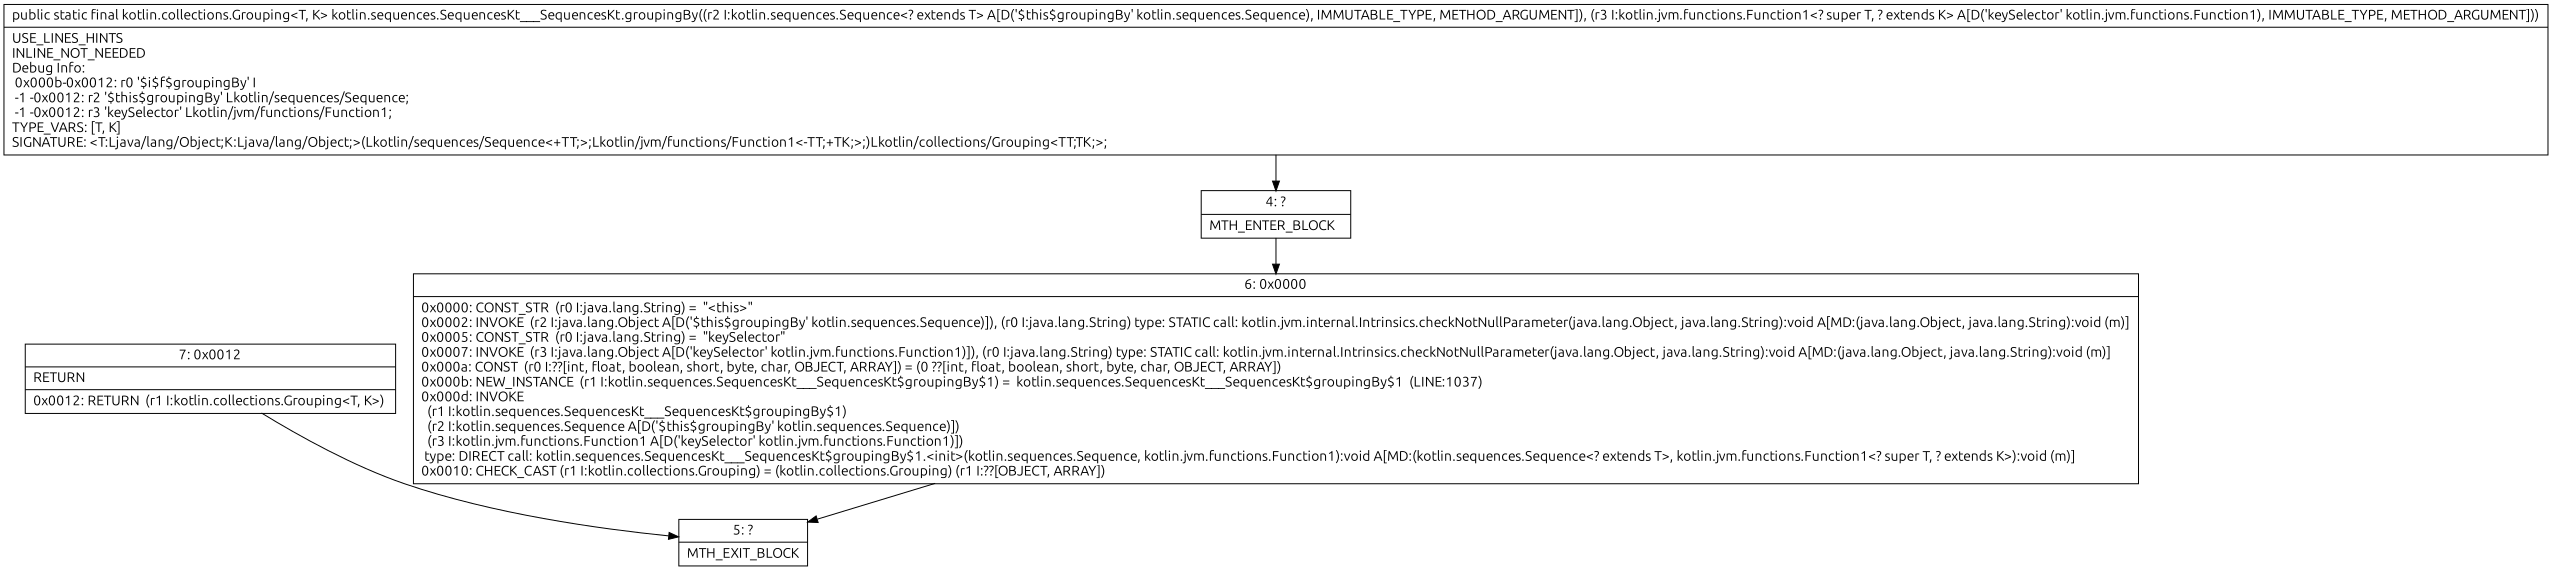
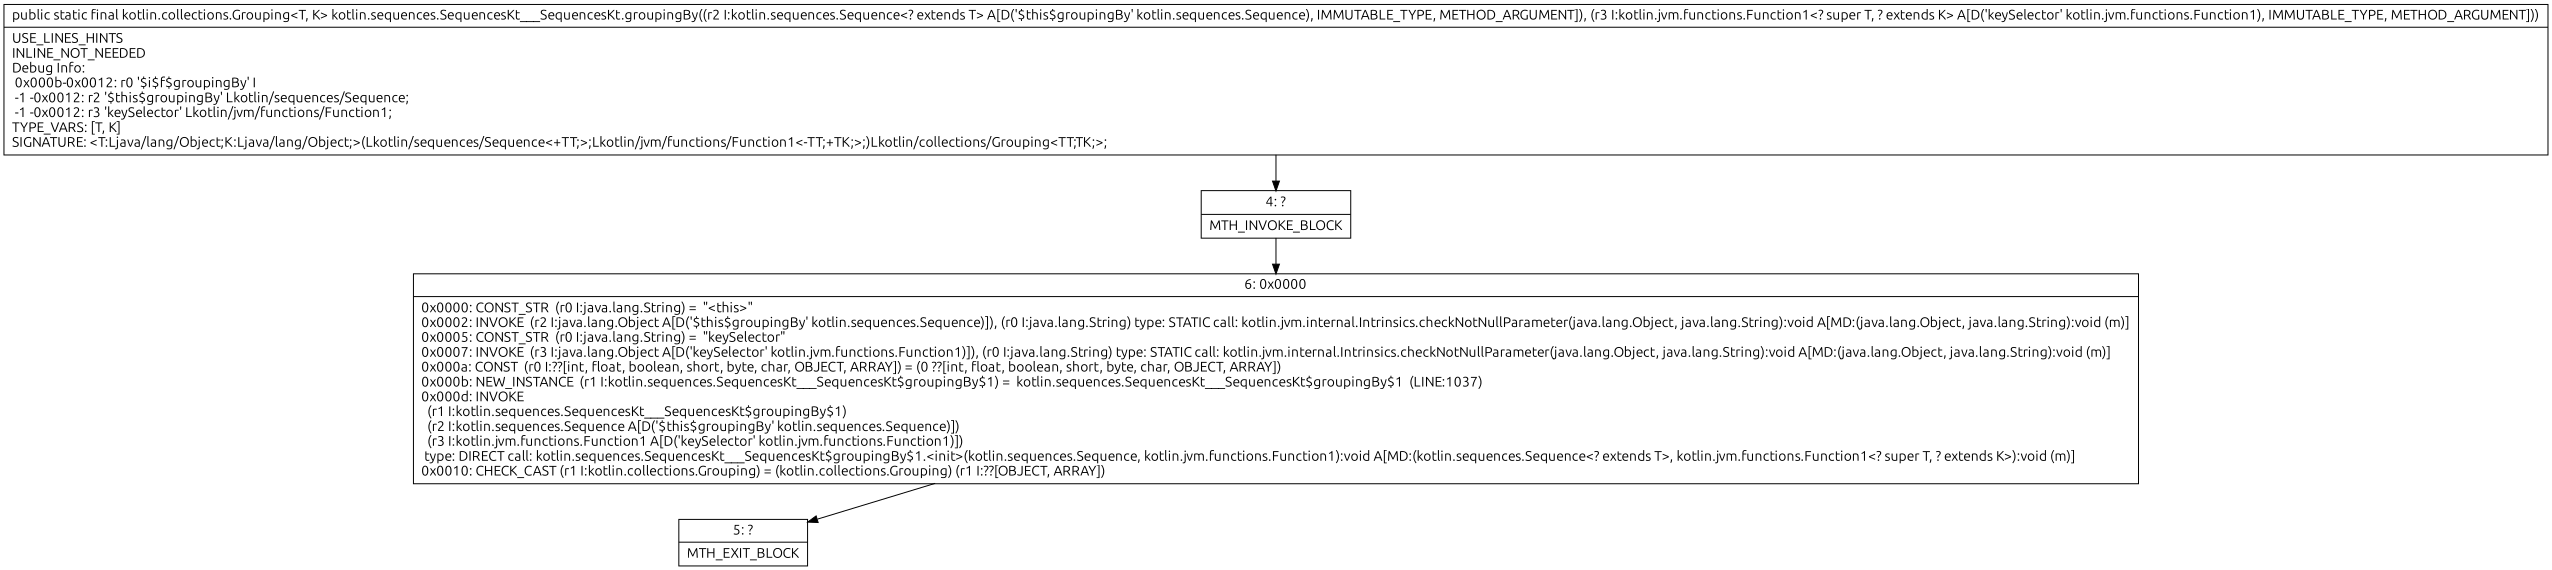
node "4: ?": text "MTH_ENTER_BLOCK" -> "MTH_INVOKE_BLOCK"
node "7: 0x0012": removed
